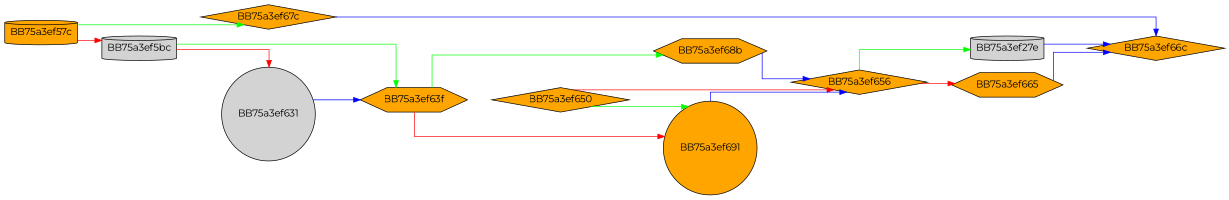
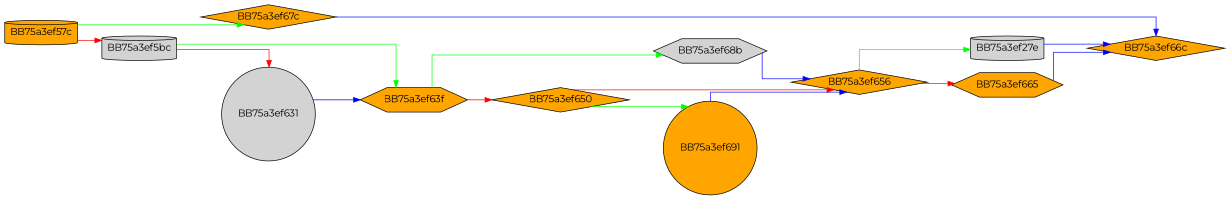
node "BB75a3ef68b": fillcolor orange -> lightgrey
edge "BB75a3ef63f" -> "BB75a3ef691": now "BB75a3ef63f" -> "BB75a3ef650"
